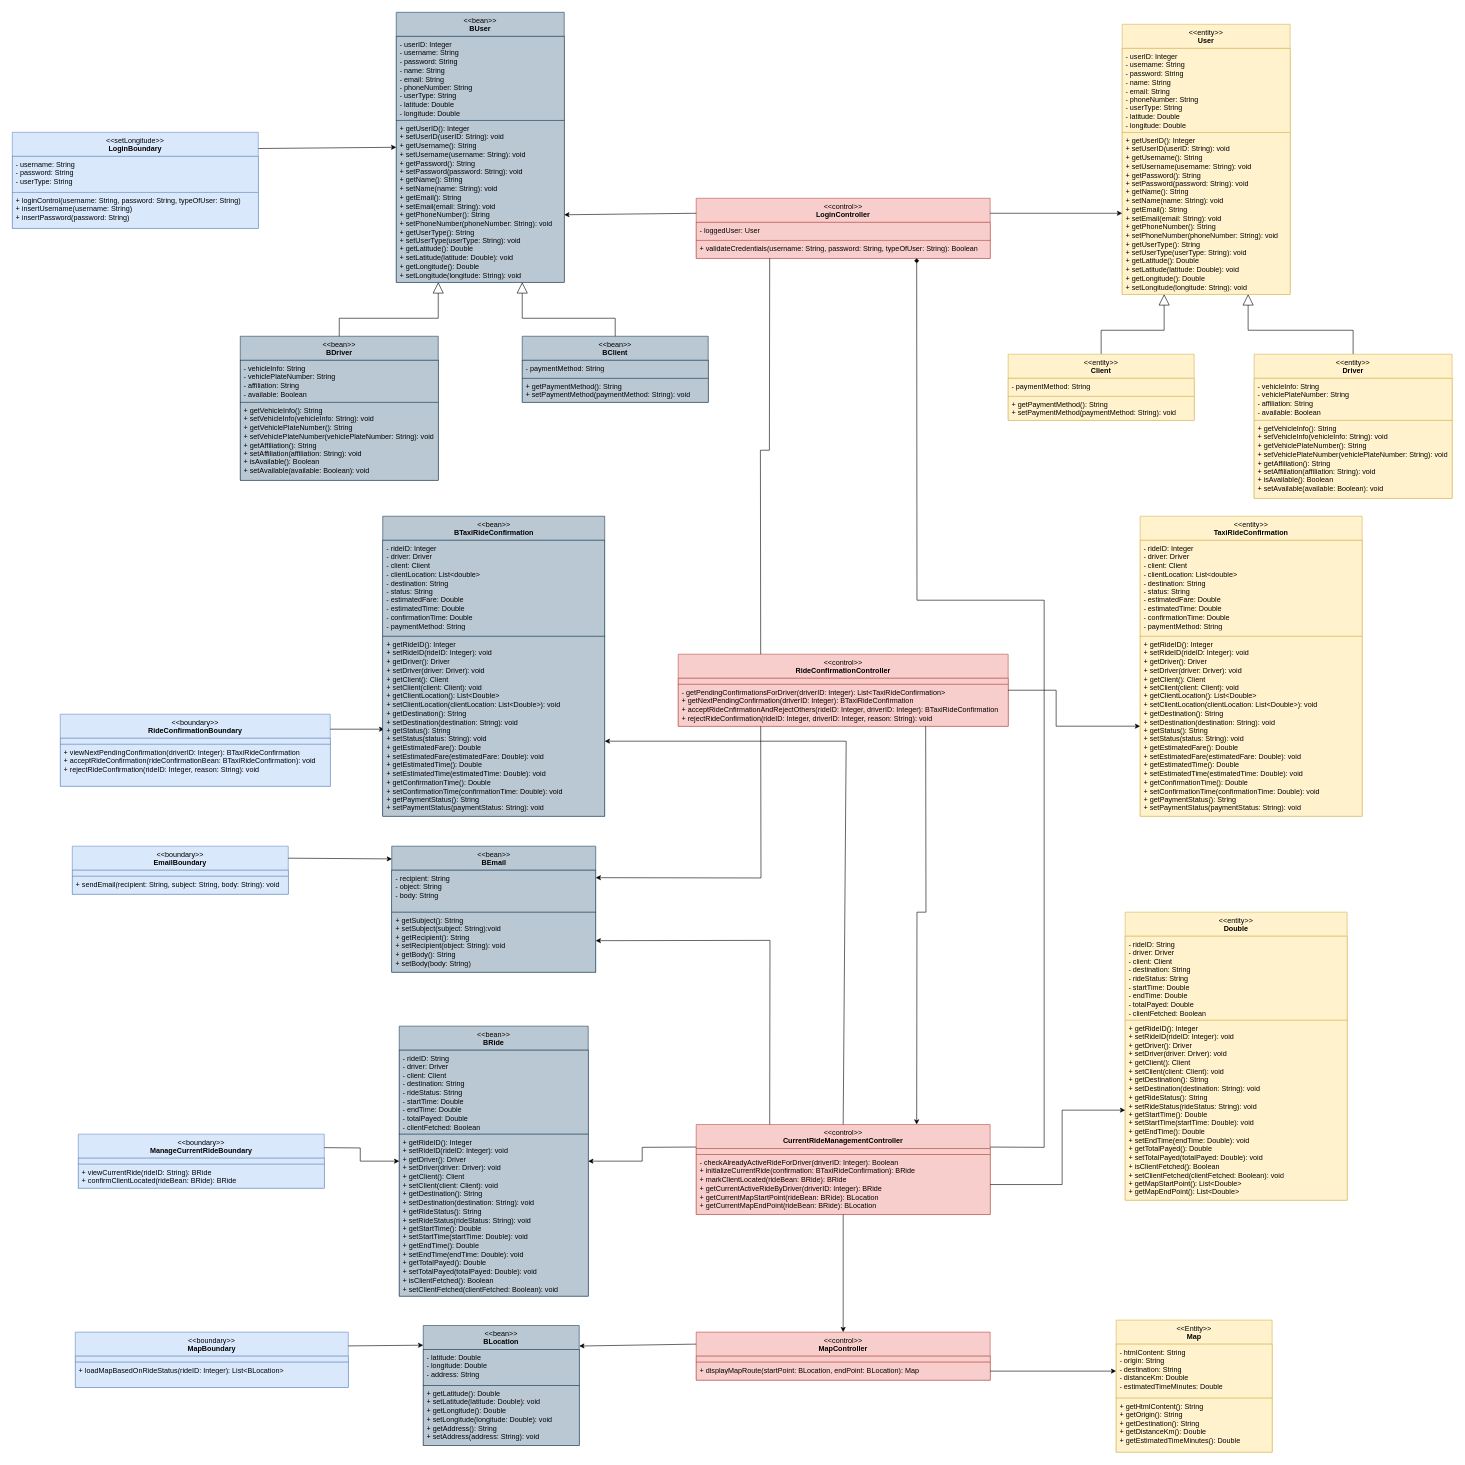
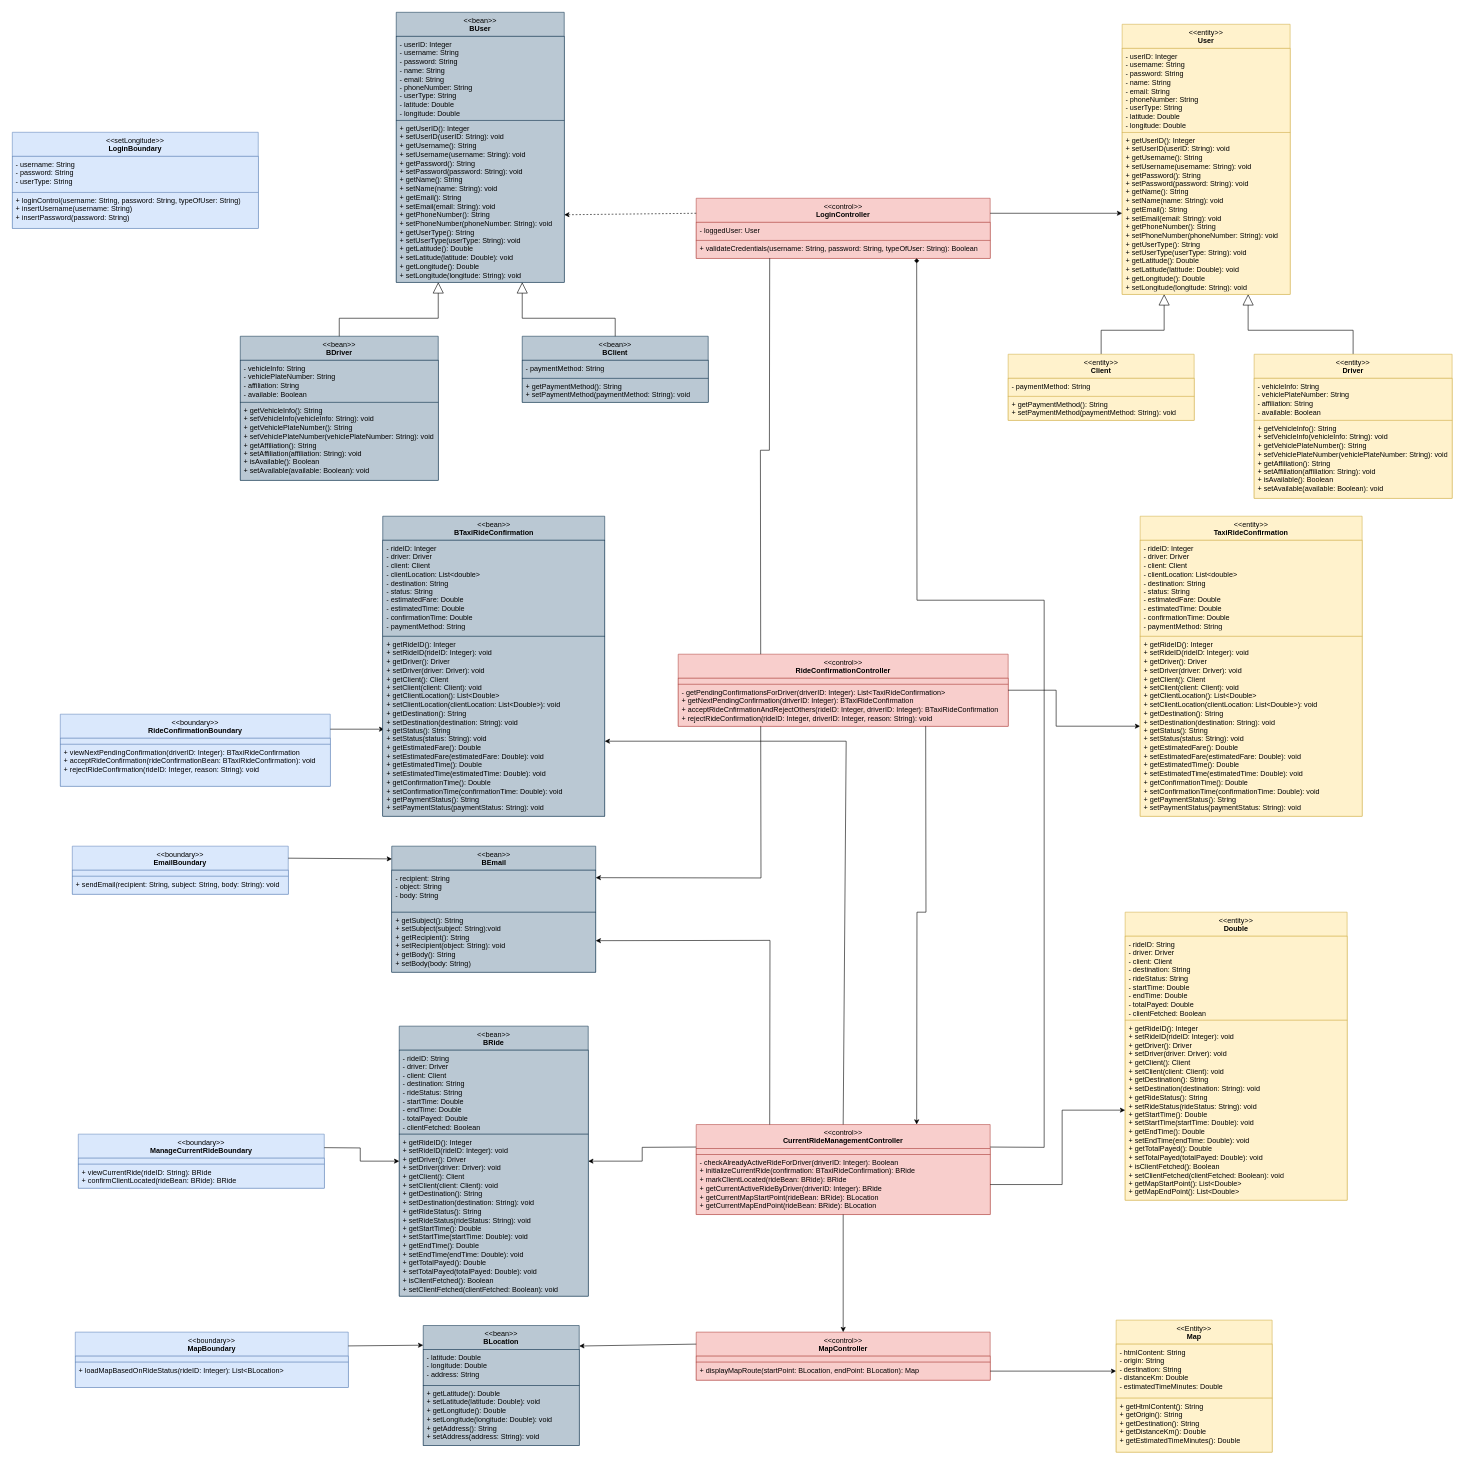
edge "<<setLongitude>> LoginBoundary" -> "<<bean>> BUser": removed
edge "<<control>> LoginController" -> "<<bean>> BUser": style solid -> dashed
